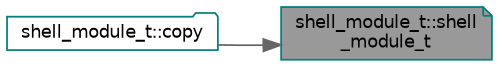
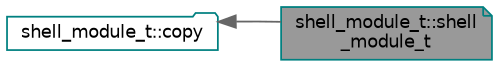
edge "shell_module_t::copy" -> "shell_module_t::shell _module_t": reversed
